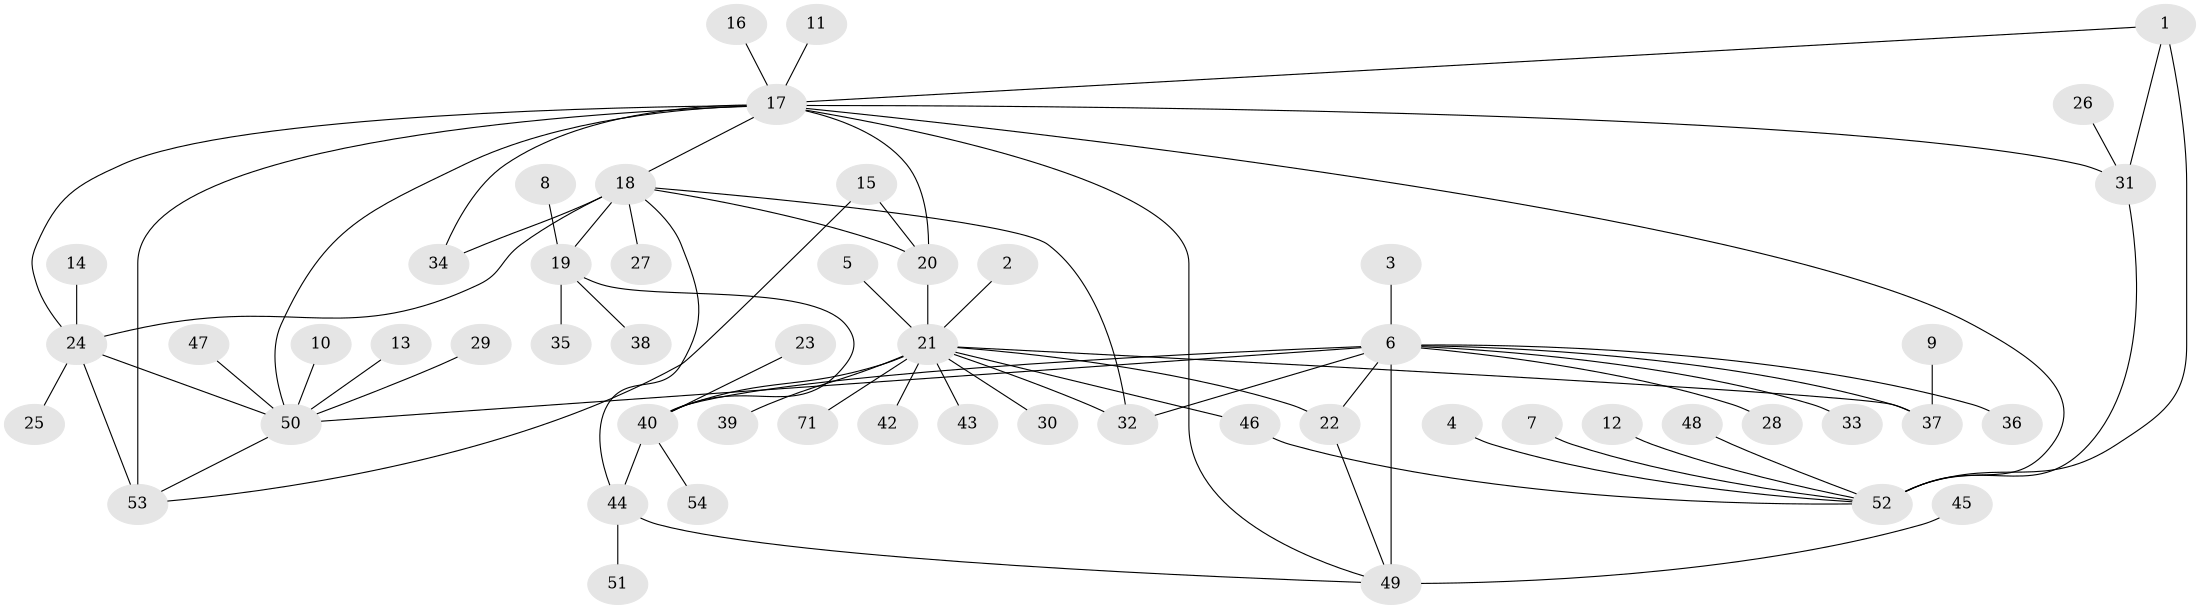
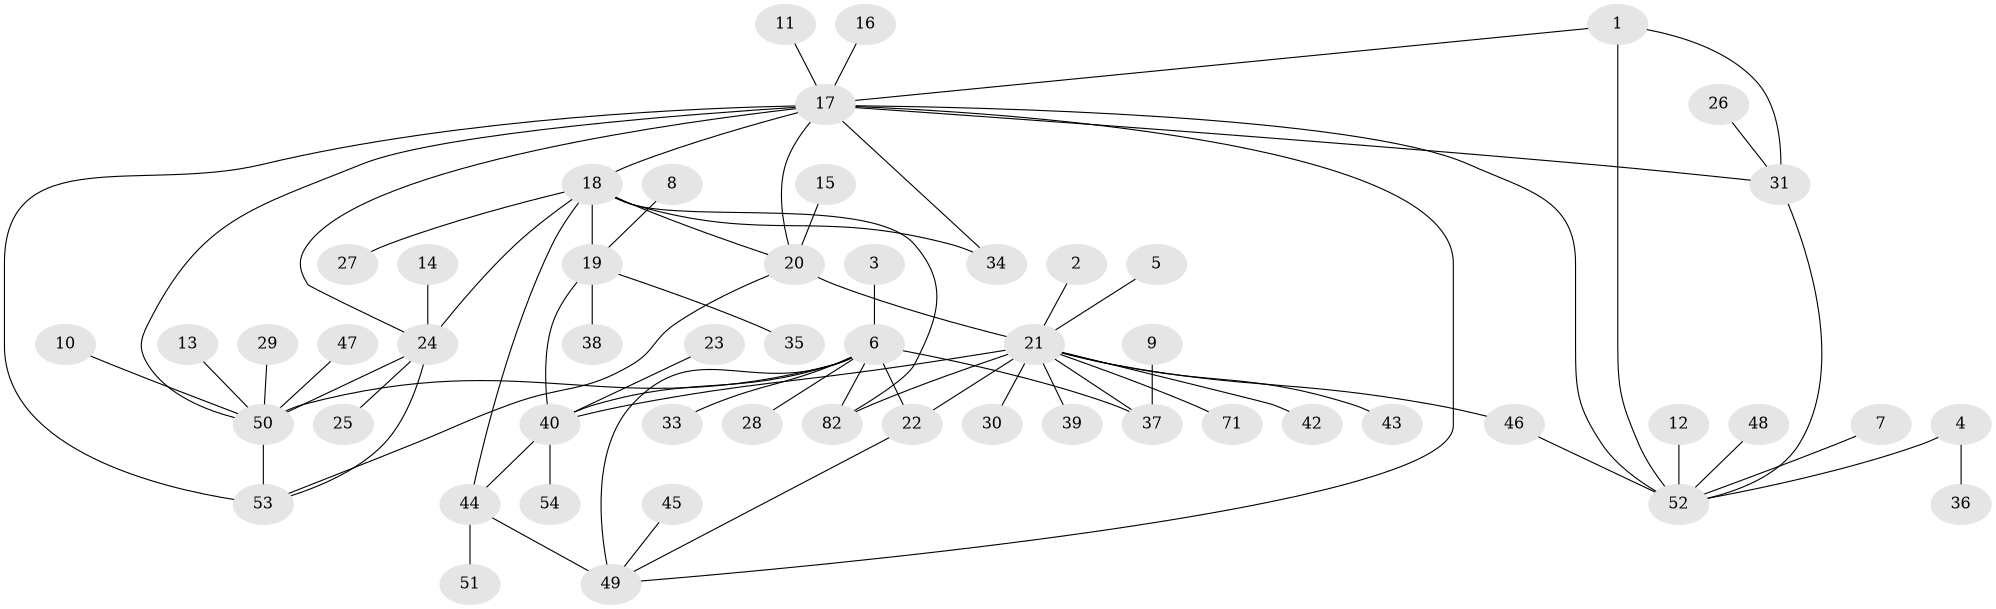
edge "6" -- "36": now "4" -- "36"
edge "15" -- "53": now "20" -- "53"
node "32": label "32" -> "82"
